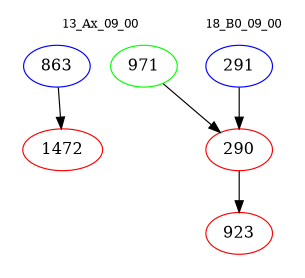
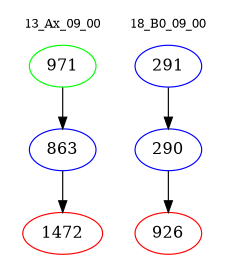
edge "971" -> "290": now "971" -> "863"
node "290": color red -> blue
node "923": label "923" -> "926"
